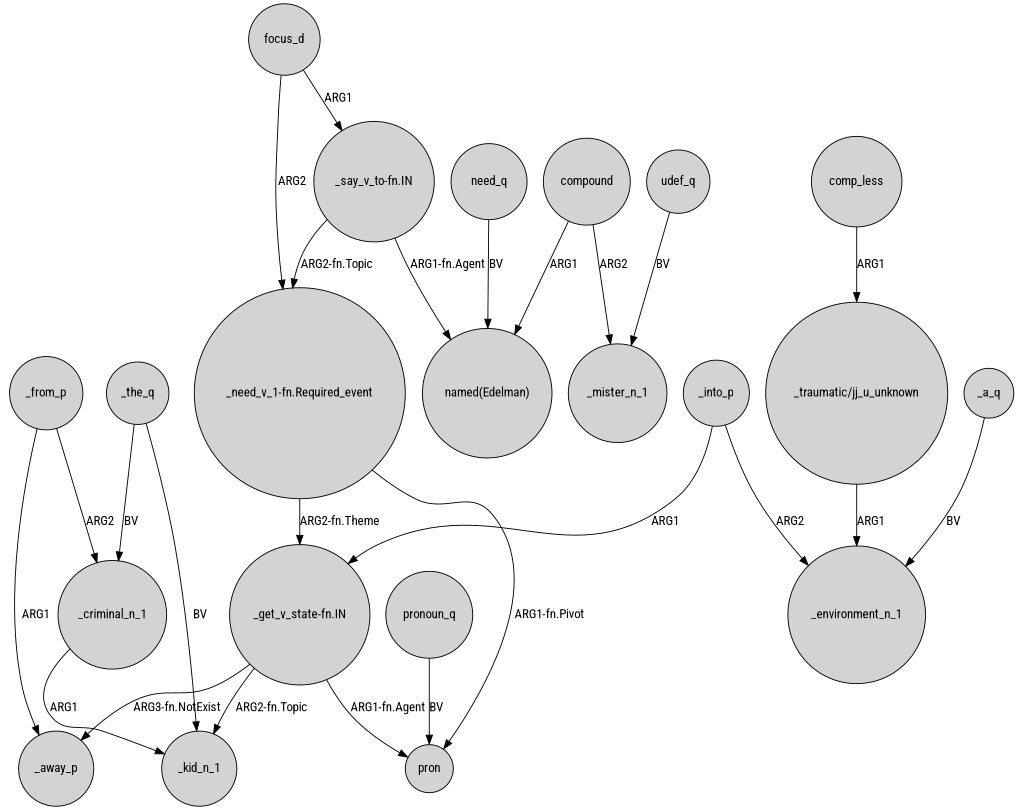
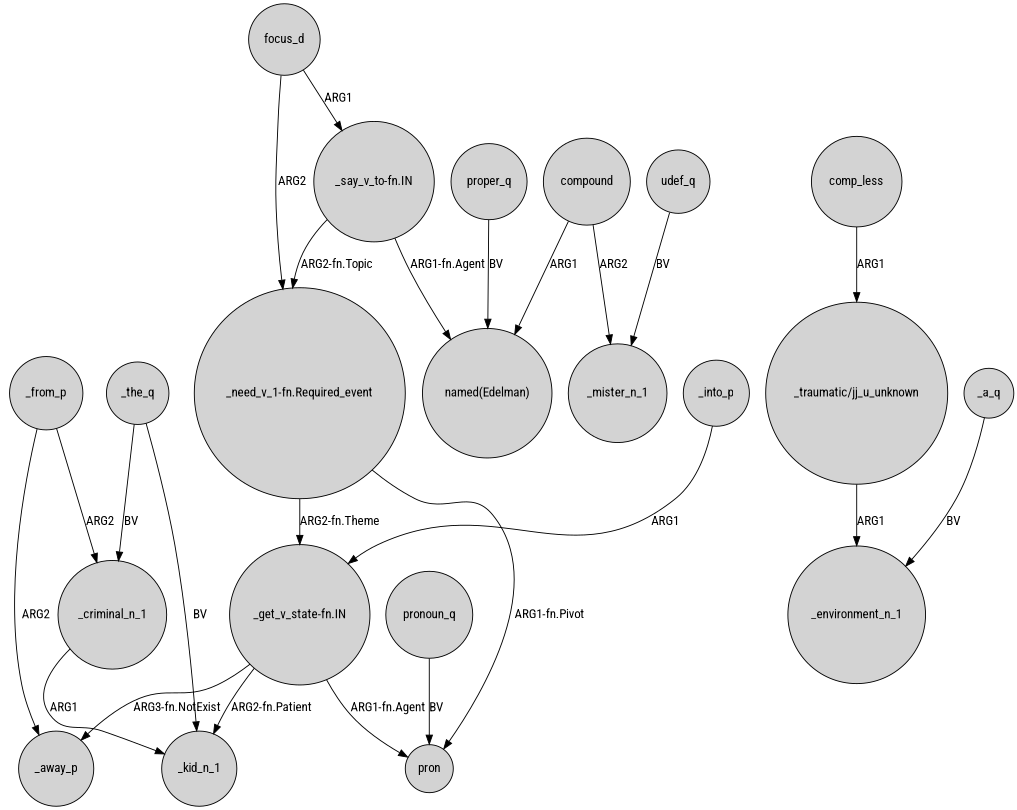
node "need_q": label "need_q" -> "proper_q"
edge "_into_p" -> "_environment_n_1": removed, label "ARG2"
edge "_from_p" -> "_away_p": label "ARG1" -> "ARG2"
edge "_get_v_state-fn.IN" -> "_kid_n_1": label "ARG2-fn.Topic" -> "ARG2-fn.Patient"
